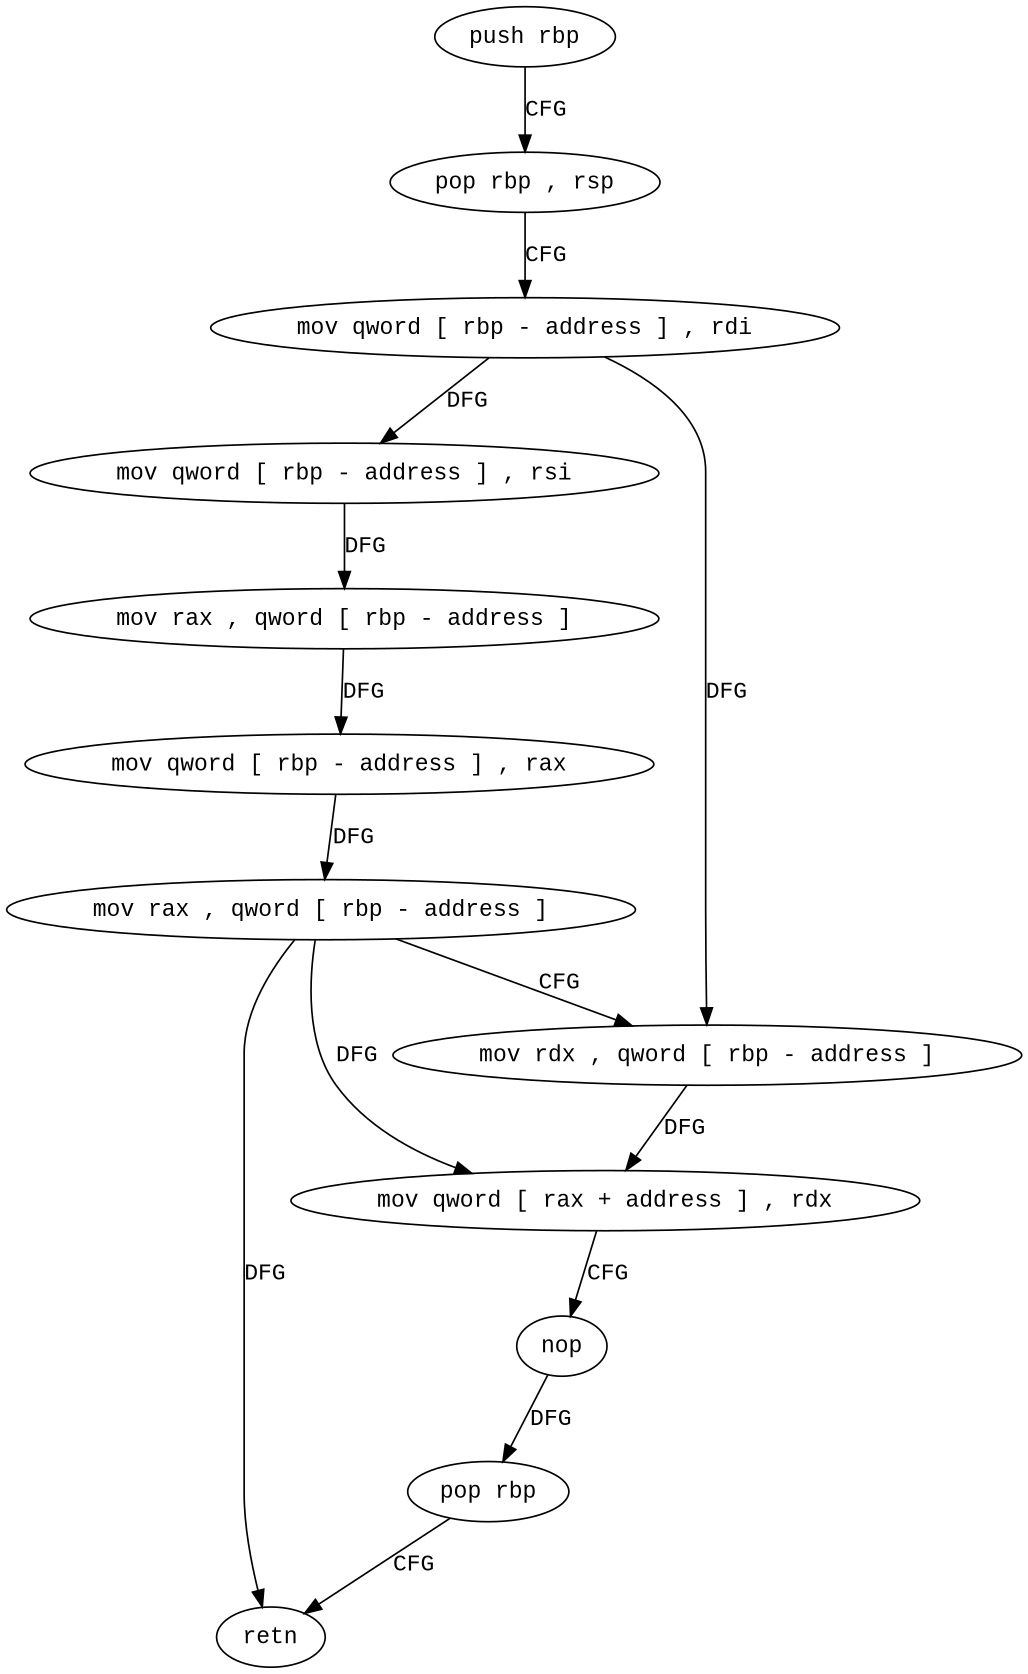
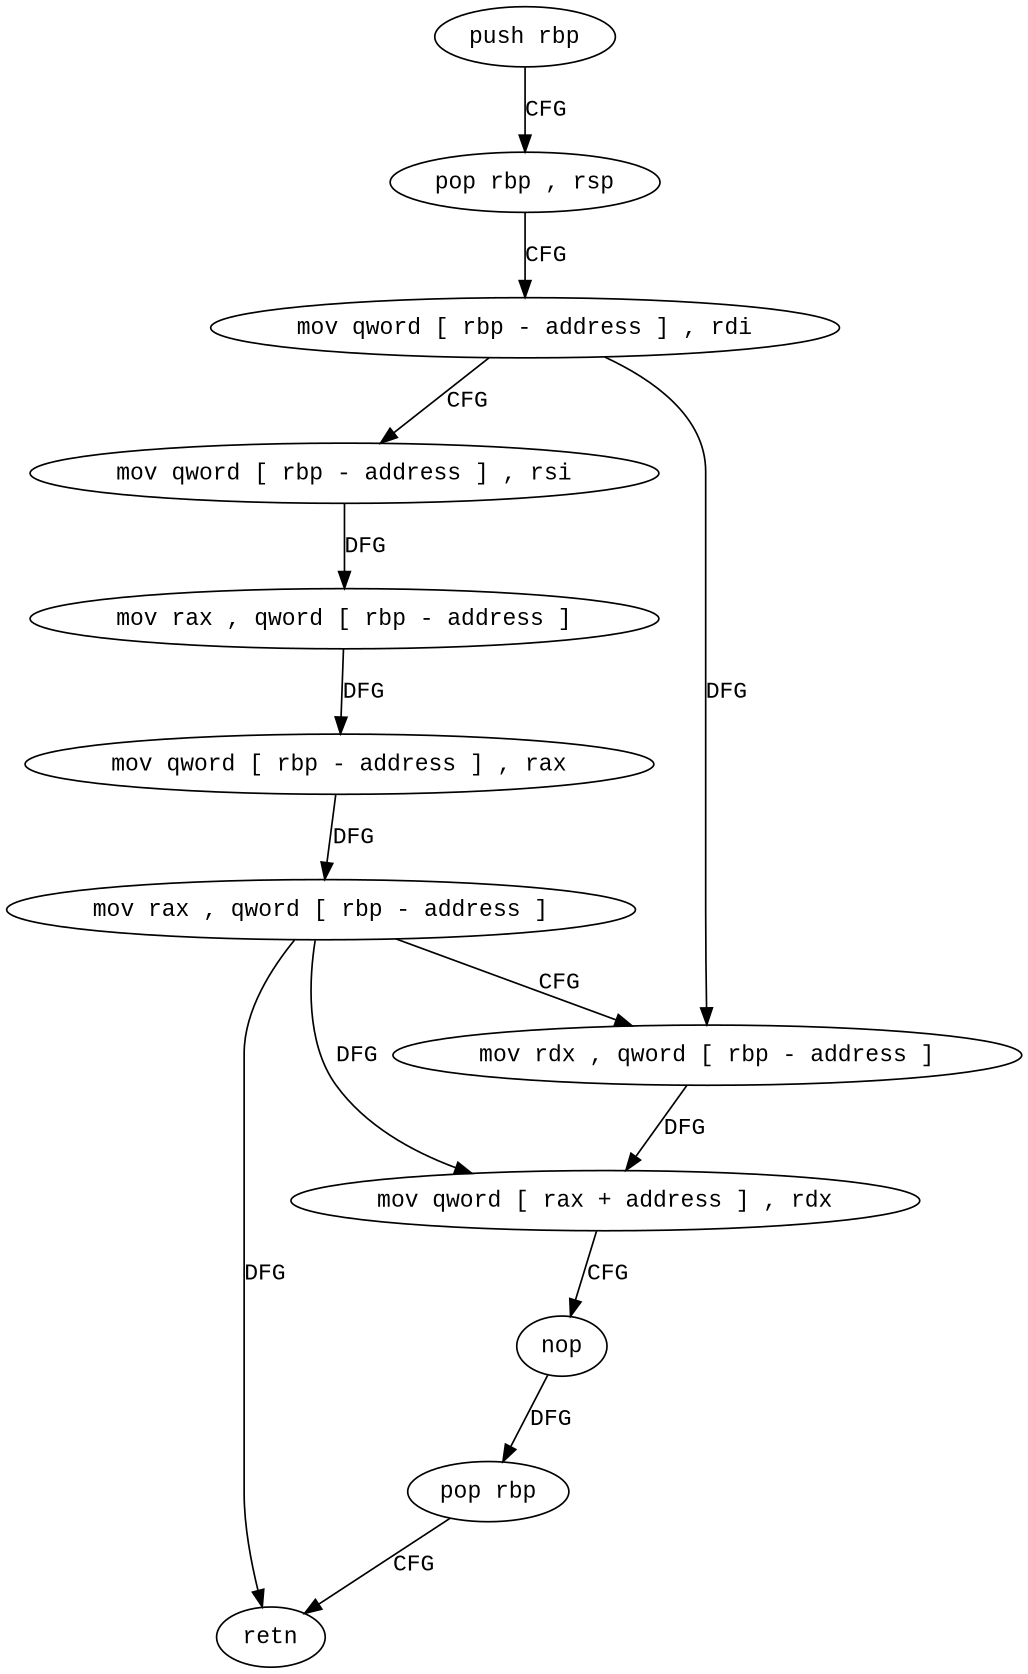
edge "mov qword [ rbp - address ] , rdi" -> "mov qword [ rbp - address ] , rsi": label "DFG" -> "CFG"
